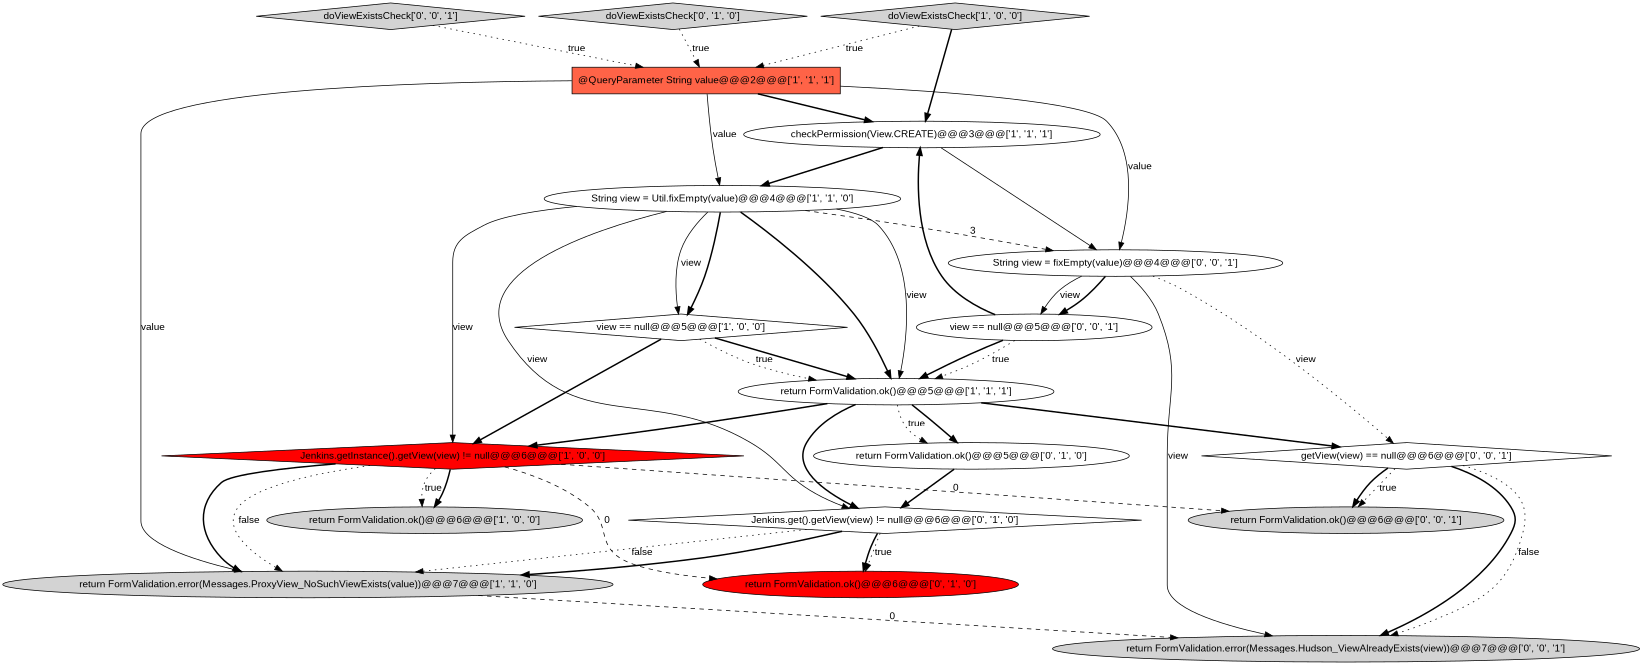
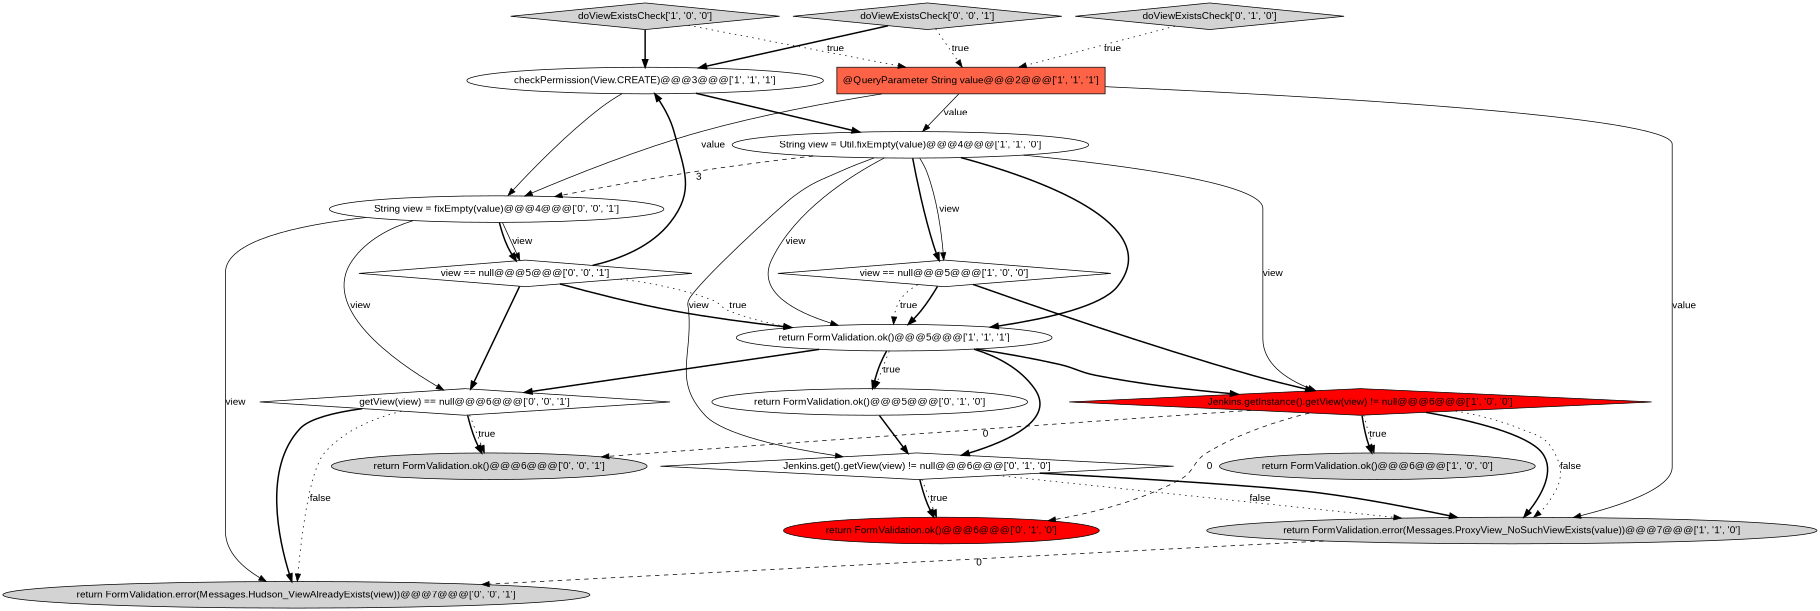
edge "@QueryParameter String value@@@2@@@['1', '1', '1']" -> "checkPermission(View.CREATE)@@@3@@@['1', '1', '1']": now "doViewExistsCheck['0', '0', '1']" -> "checkPermission(View.CREATE)@@@3@@@['1', '1', '1']"
node "view == null@@@5@@@['0', '0', '1']": shape ellipse -> diamond
edge "view == null@@@5@@@['0', '0', '1']" -> "getView(view) == null@@@6@@@['0', '0', '1']": added
edge "String view = fixEmpty(value)@@@4@@@['0', '0', '1']" -> "getView(view) == null@@@6@@@['0', '0', '1']": style dotted -> solid
